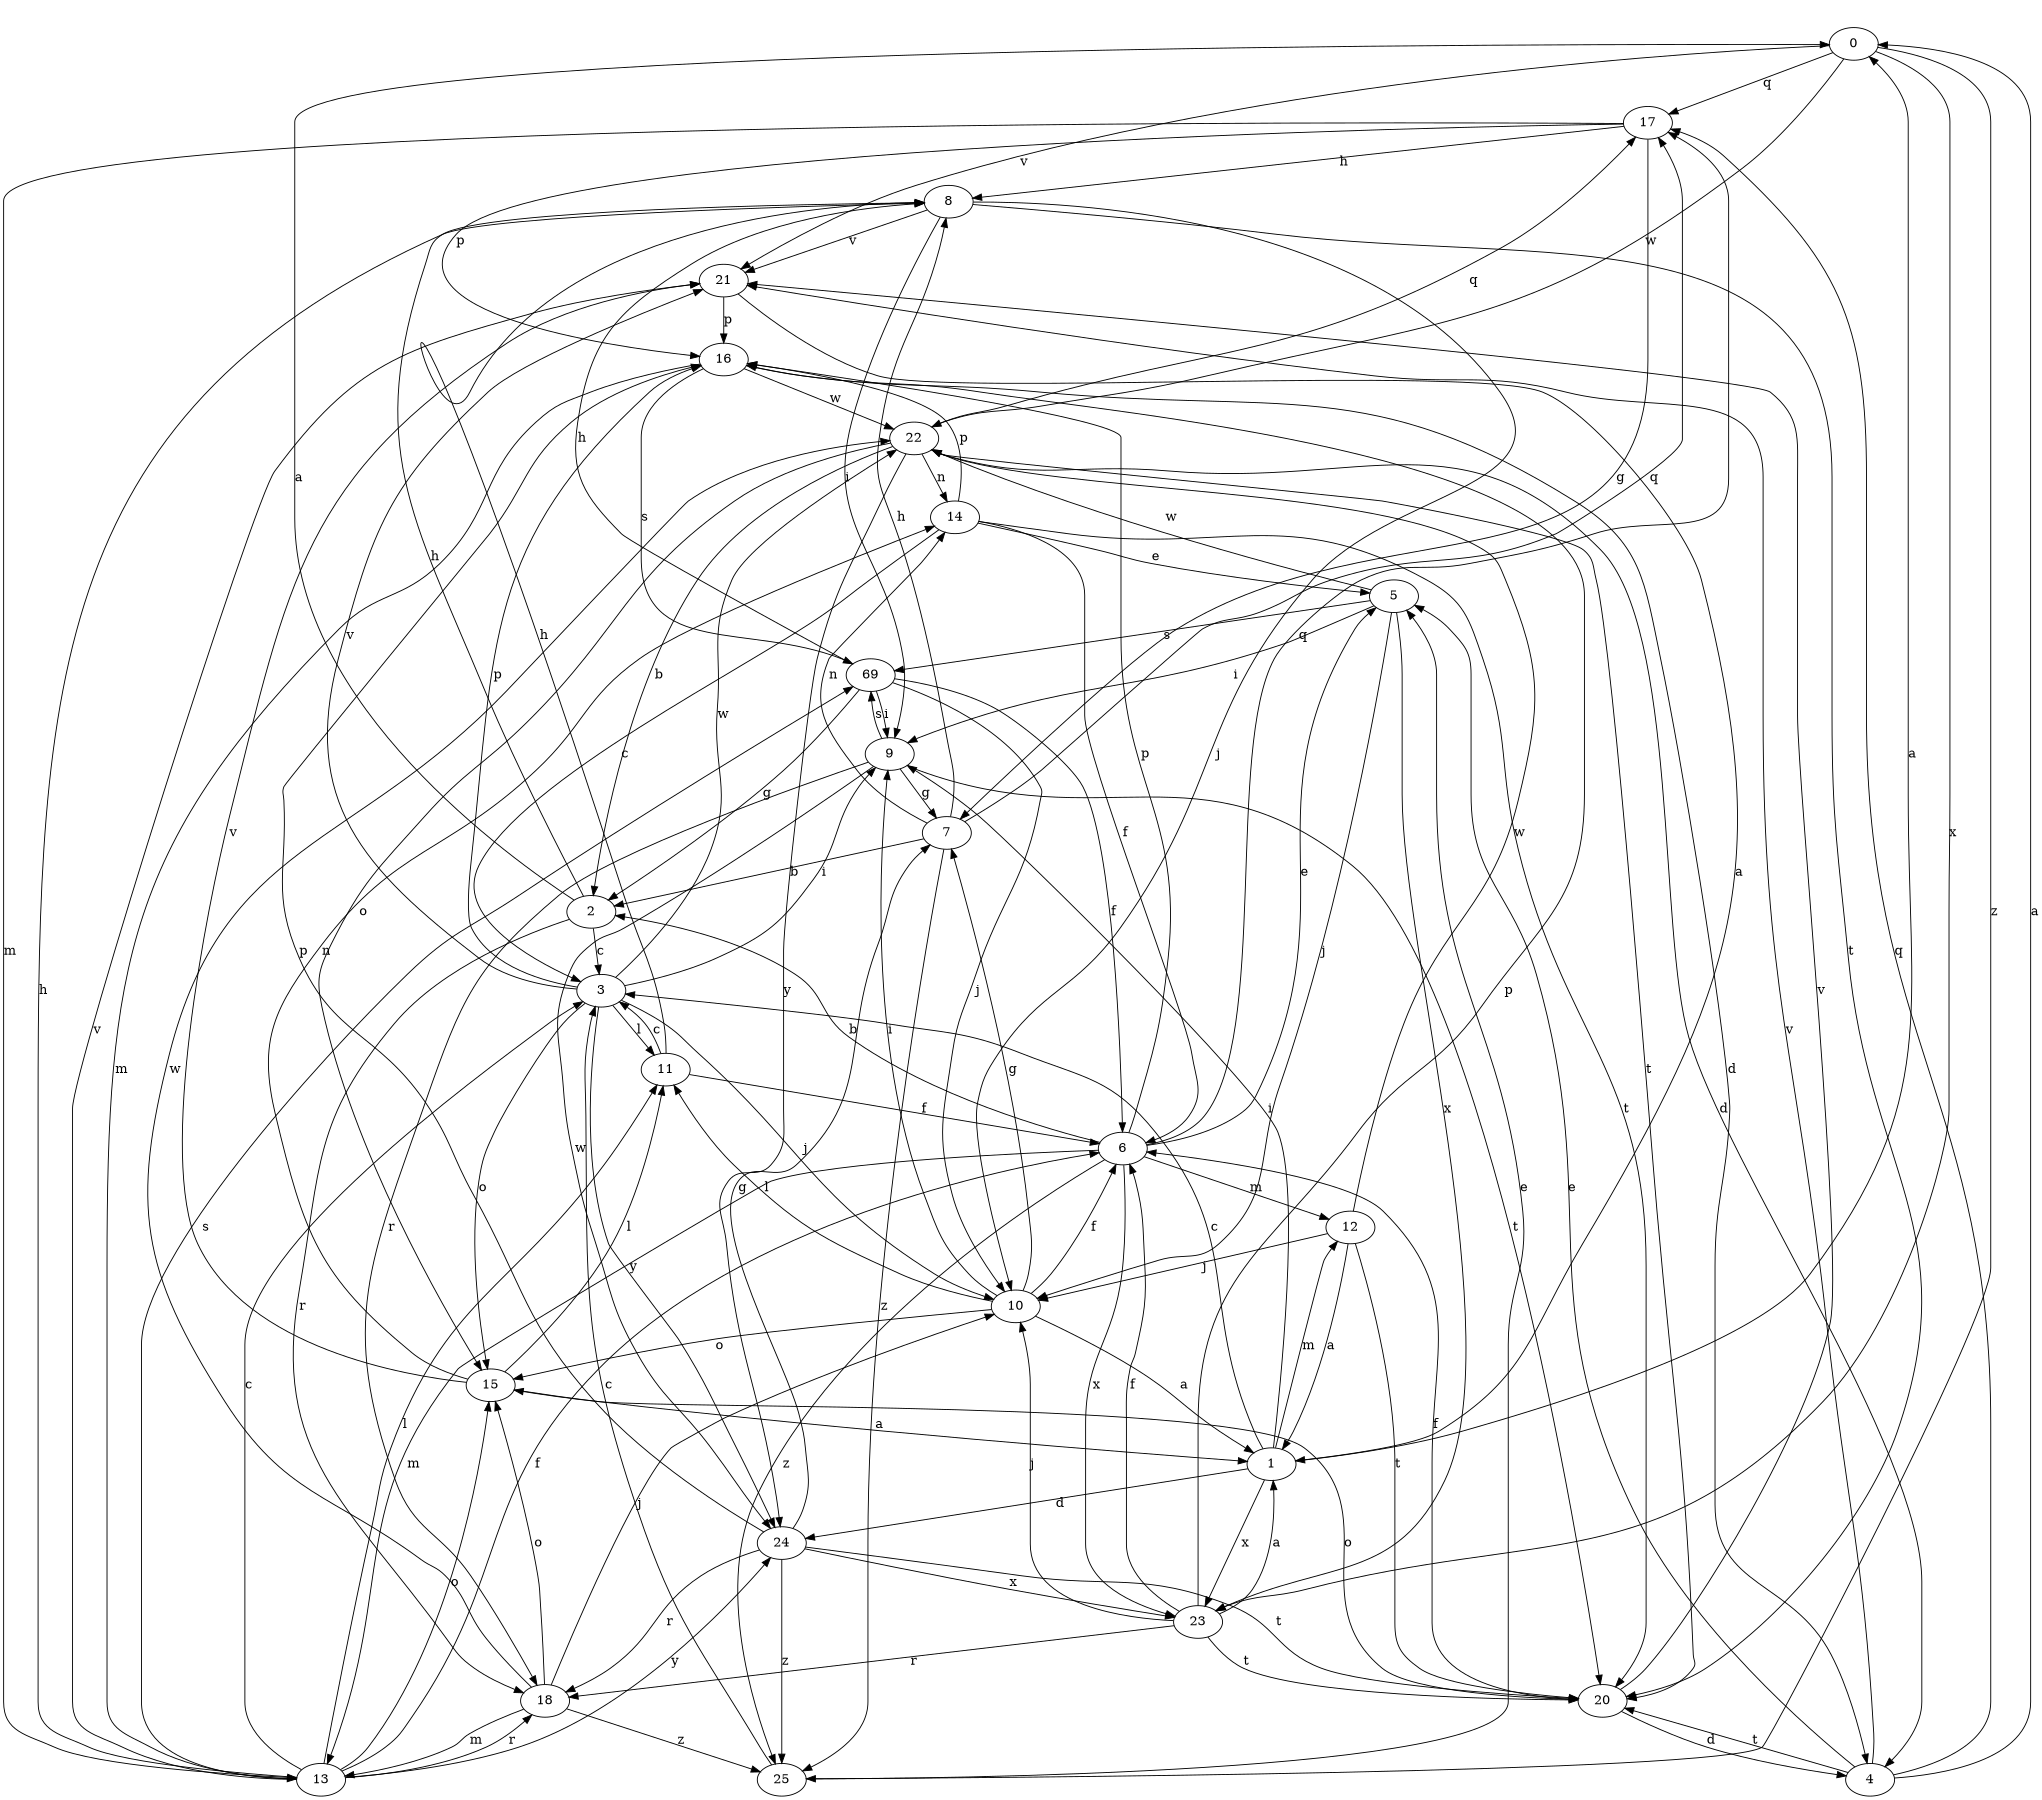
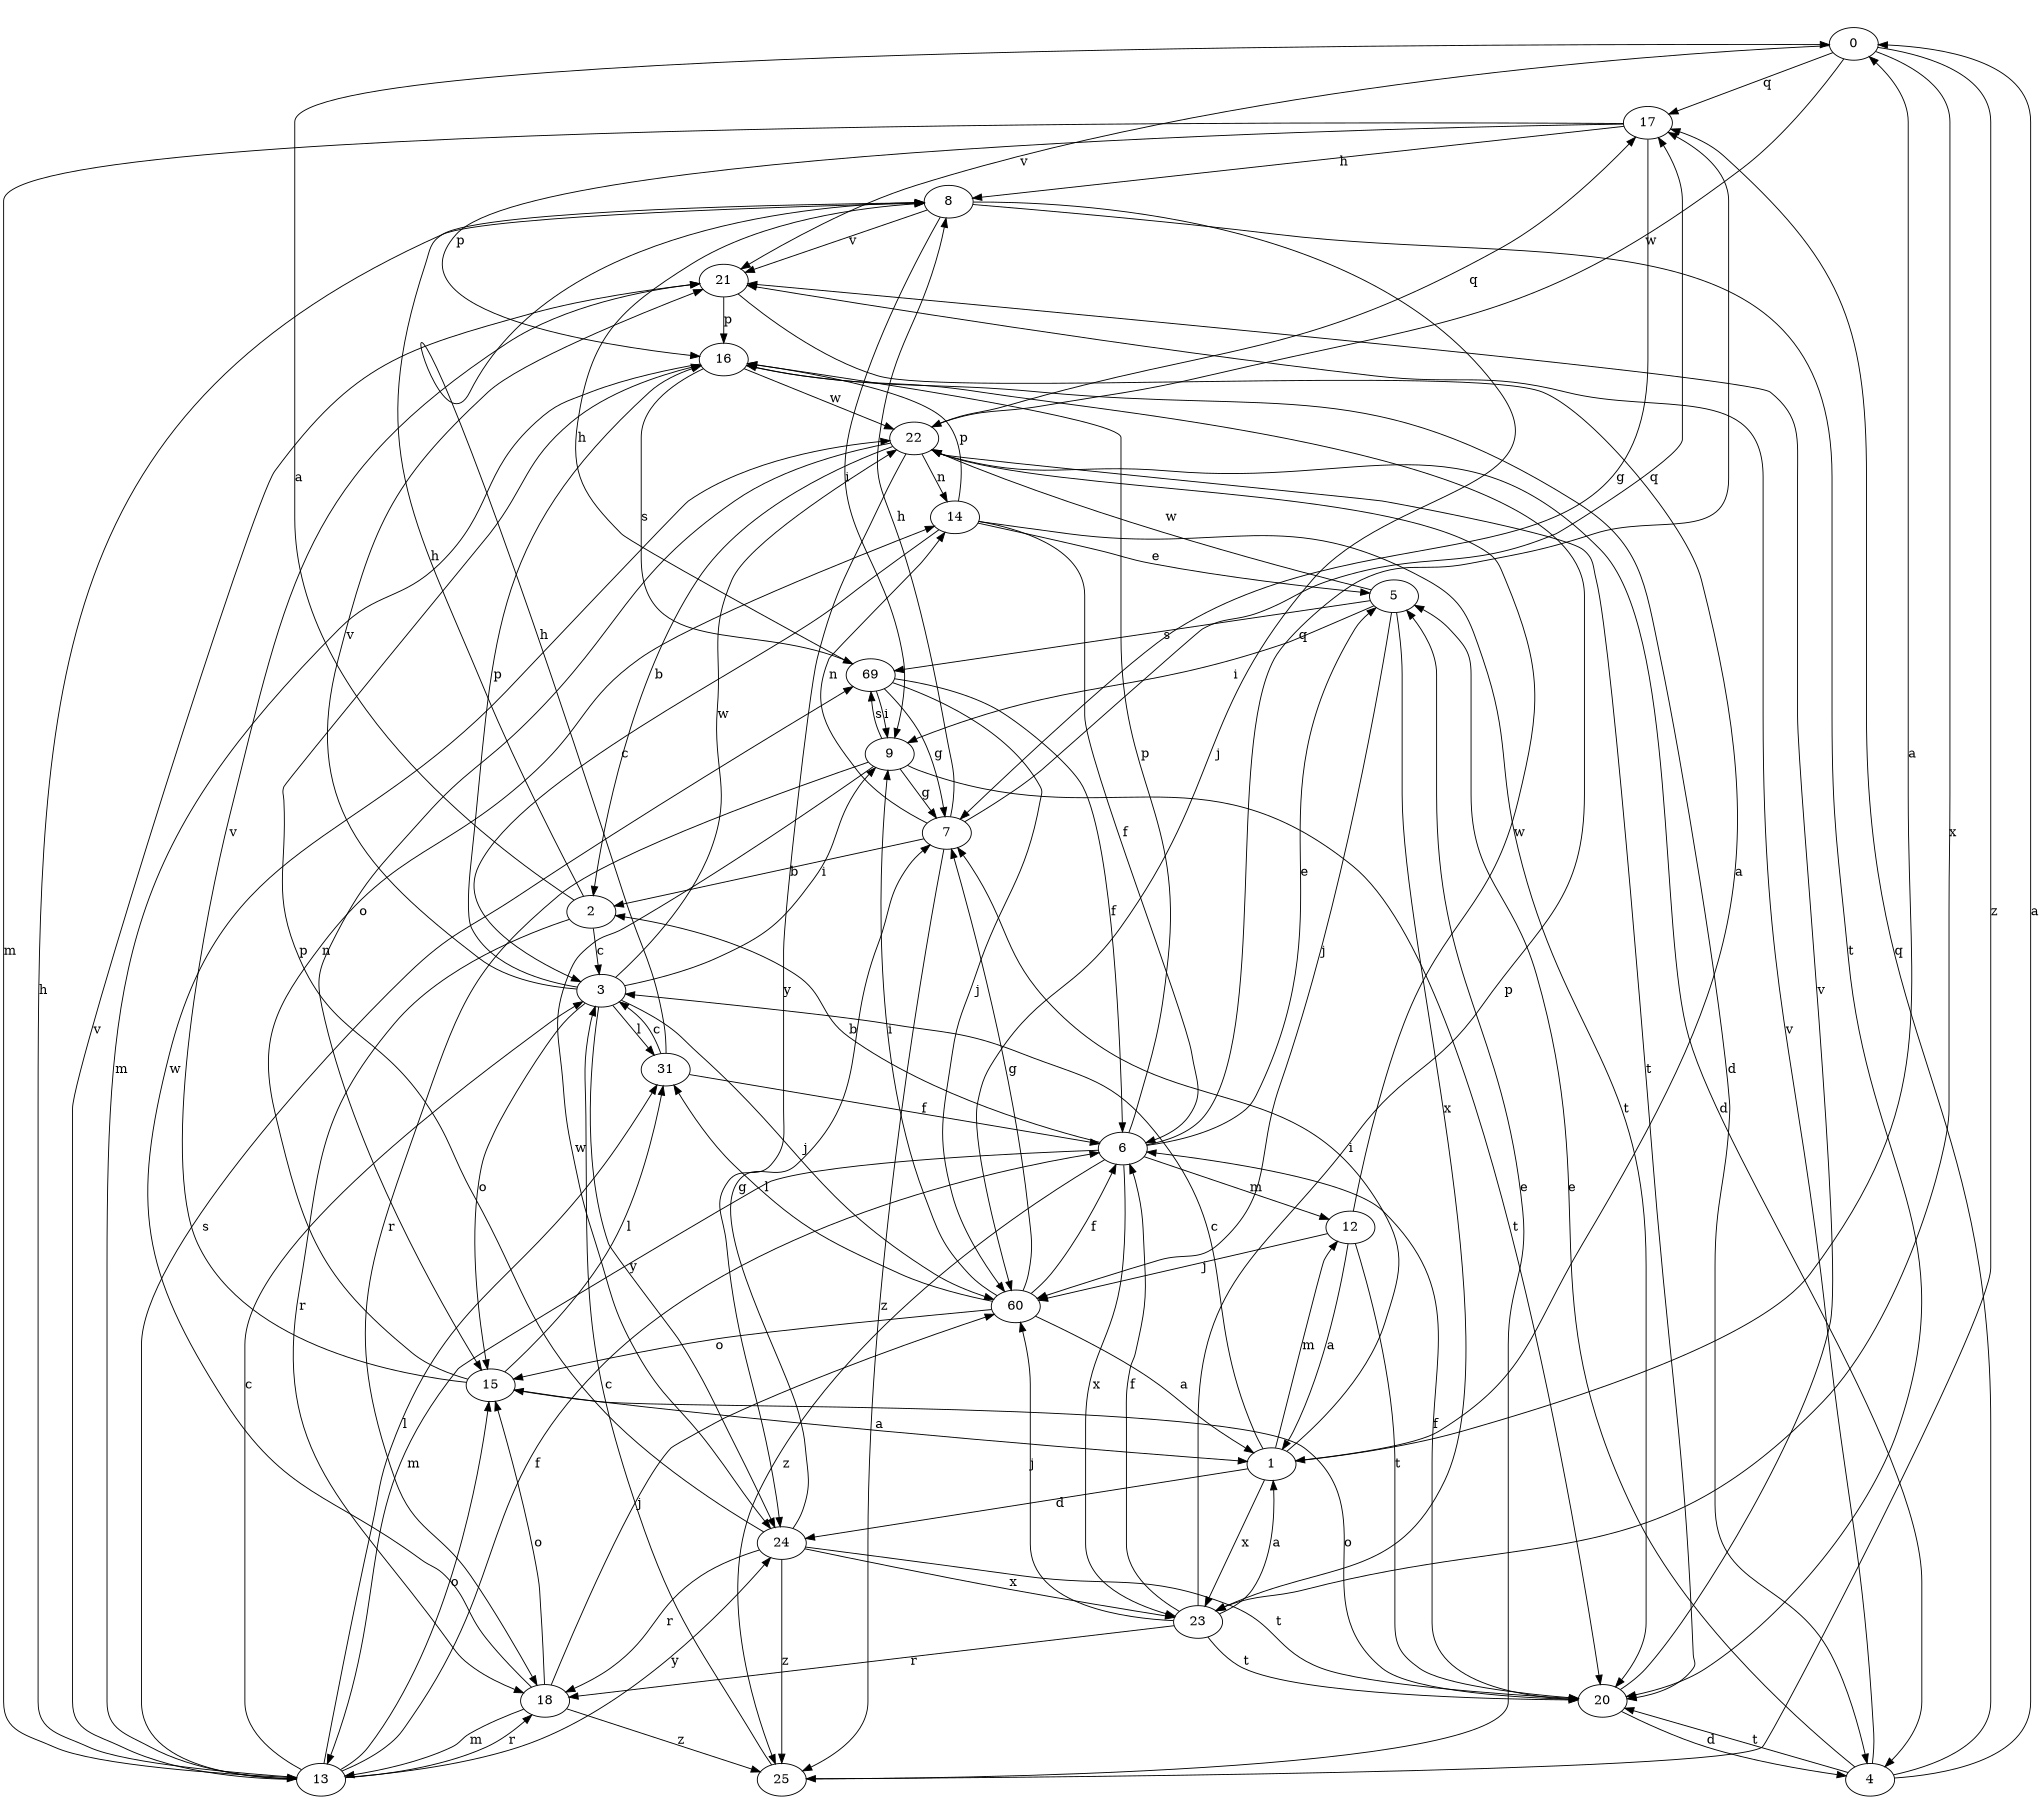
edge "69" -> "2": now "69" -> "7"
edge "1" -> "9": now "1" -> "7"
node "11": label "11" -> "31"
node "10": label "10" -> "60"
